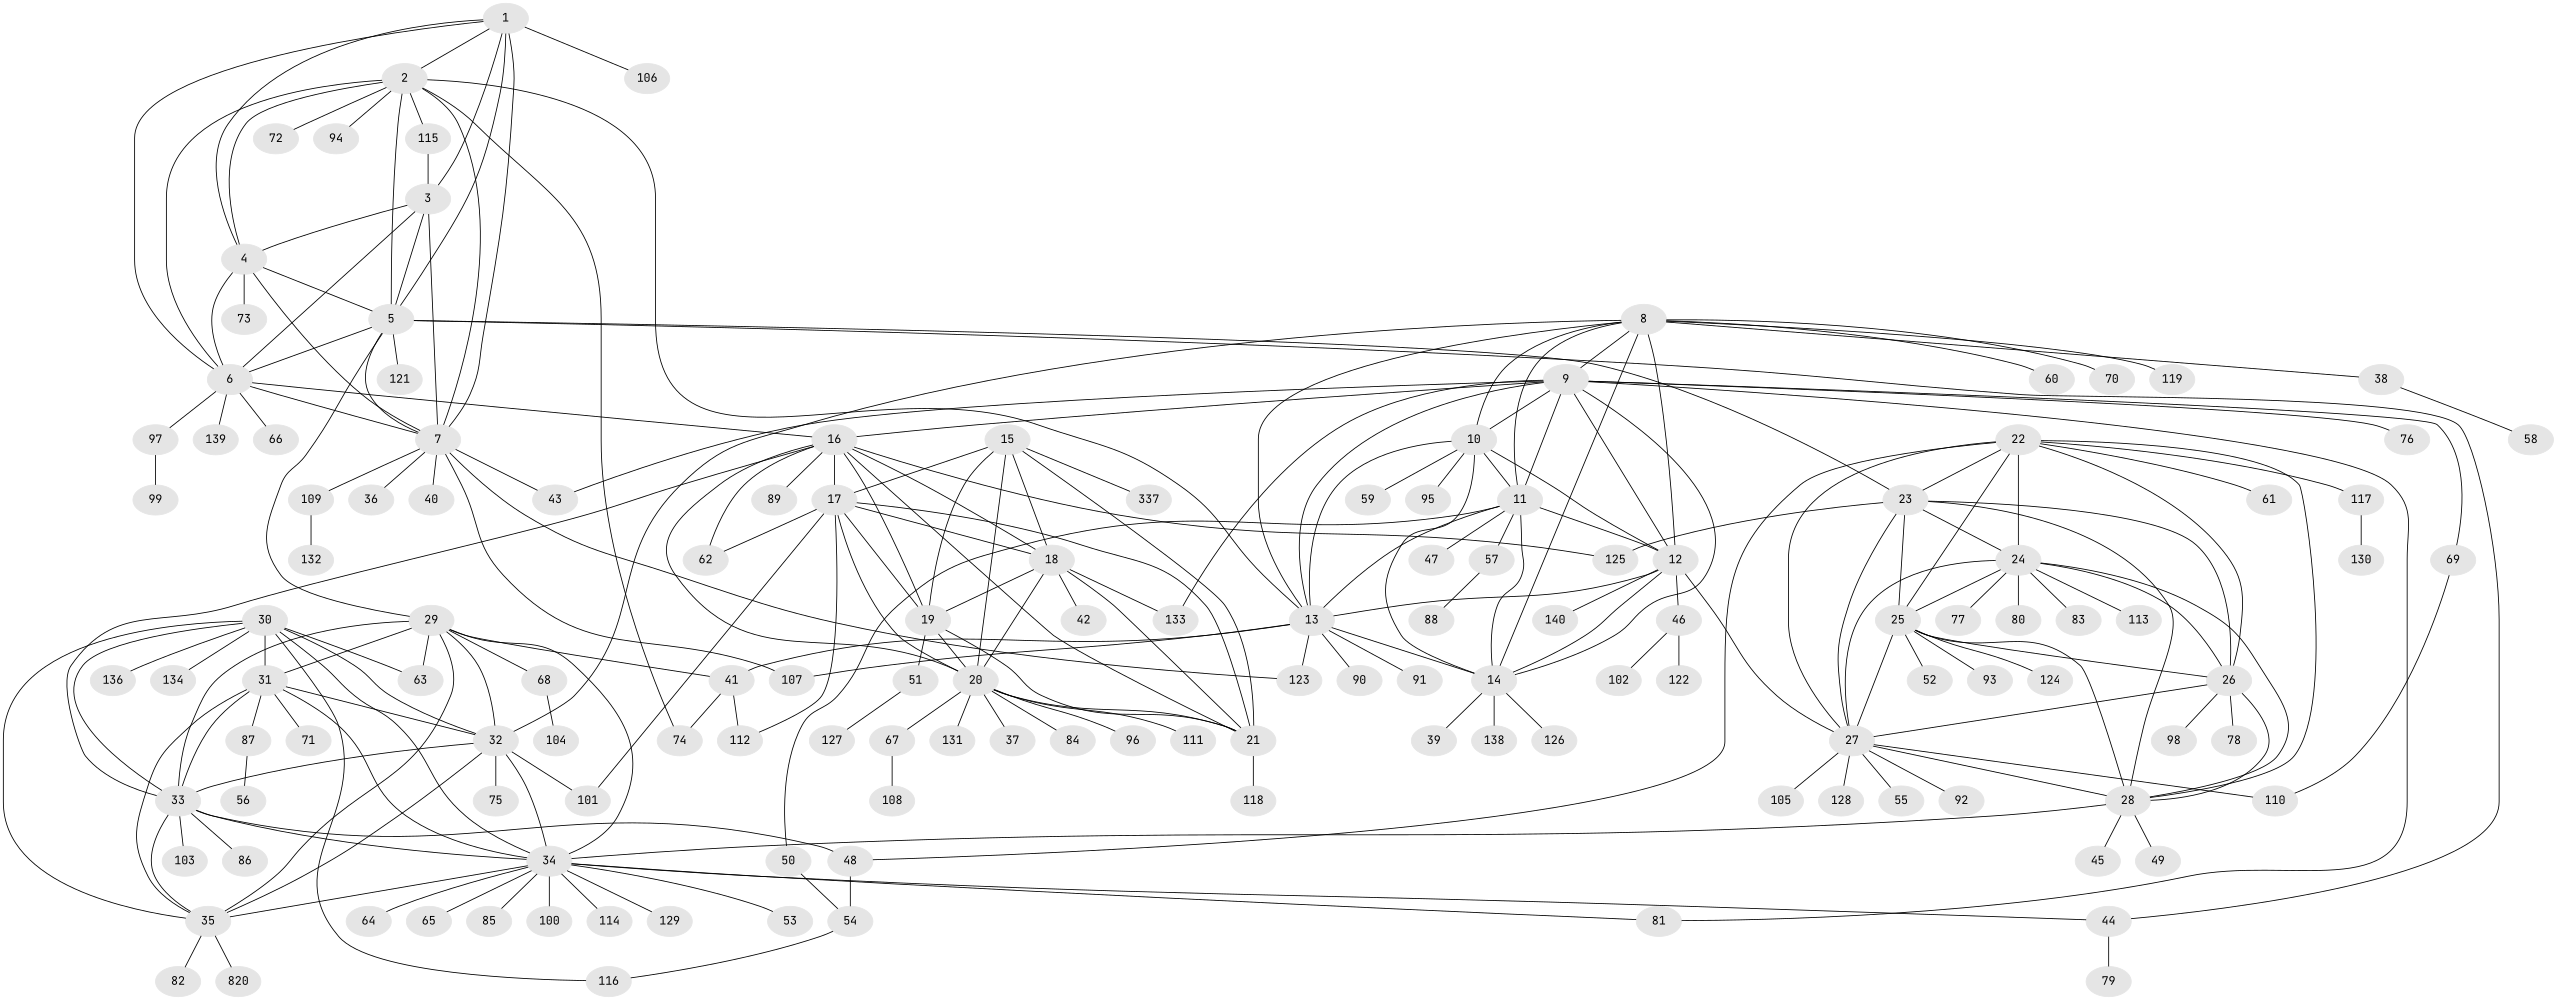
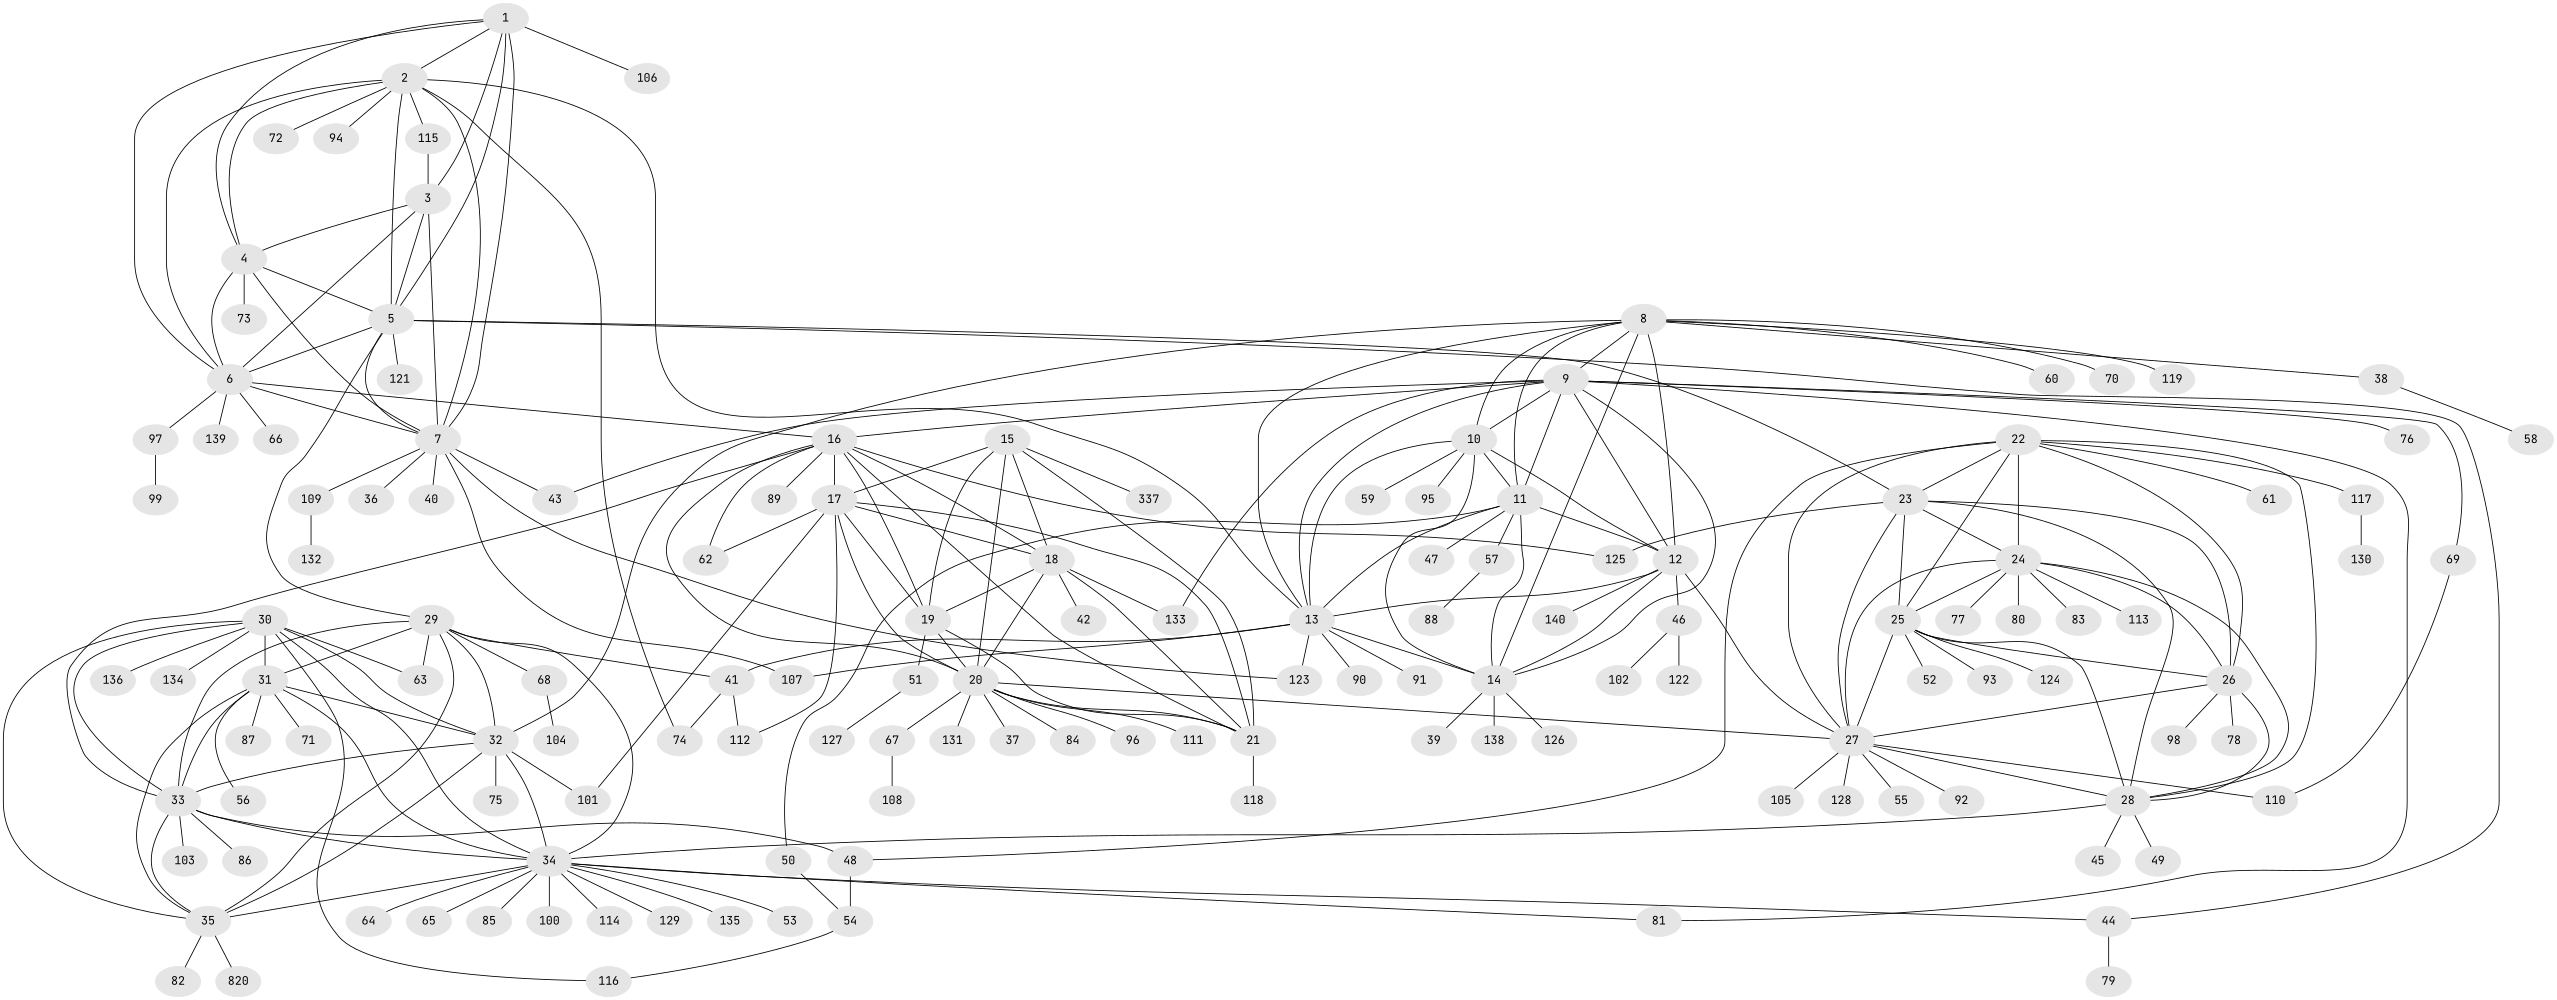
edge "20" -- "27": added
edge "87" -- "56": now "31" -- "56"
node "135": added
